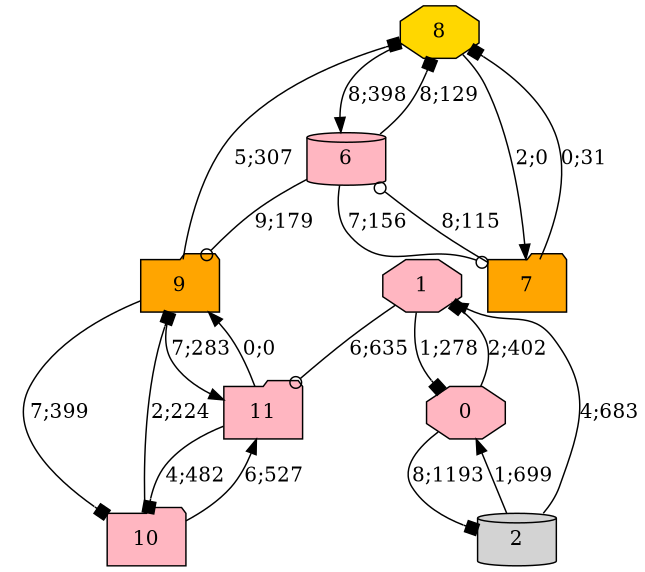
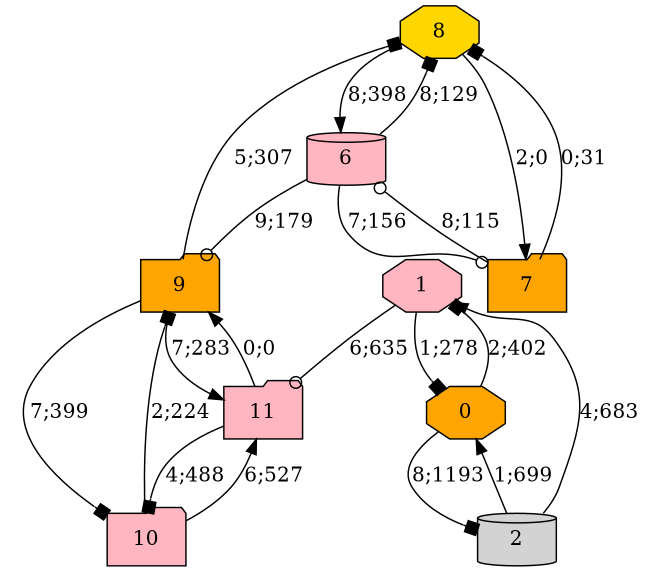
node "0": fillcolor lightpink -> orange
edge "11" -> "10": label "4;482" -> "4;488"
